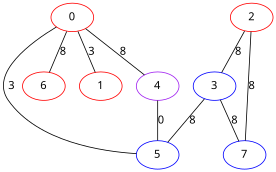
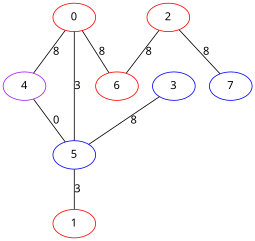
edge "0" -- "1": now "5" -- "1"
edge "2" -- "3": now "2" -- "6"
edge "3" -- "7": removed, label "8"
